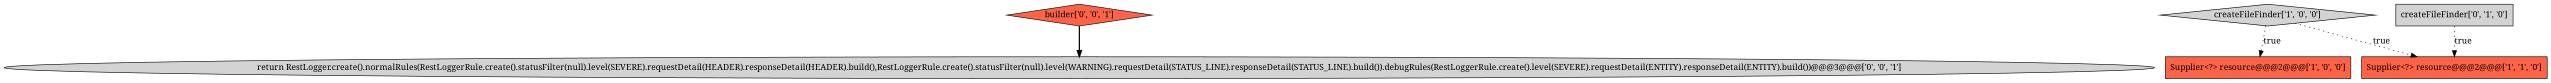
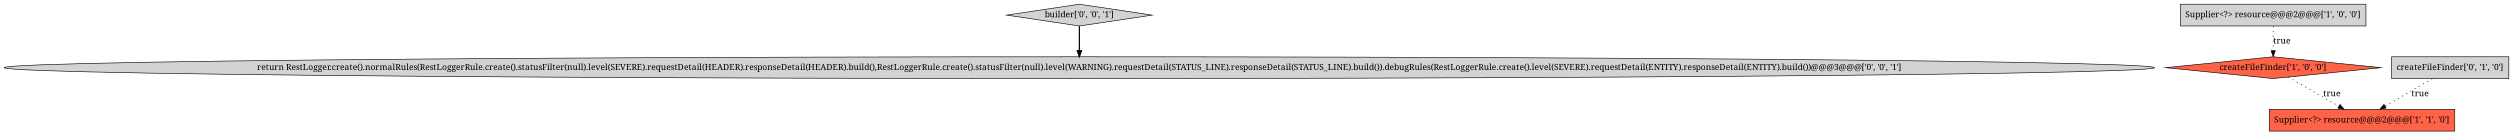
node "builder['0', '0', '1']": fillcolor tomato -> lightgray
node "createFileFinder['1', '0', '0']": fillcolor lightgray -> tomato
edge "createFileFinder['1', '0', '0']" -> "Supplier<?> resource@@@2@@@['1', '0', '0']": reversed
node "Supplier<?> resource@@@2@@@['1', '0', '0']": fillcolor tomato -> lightgray
